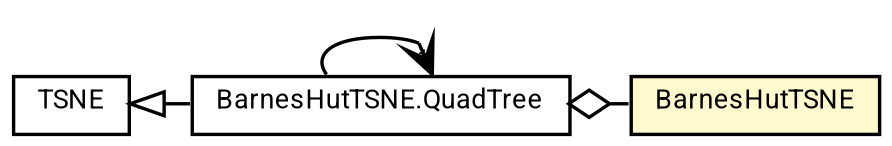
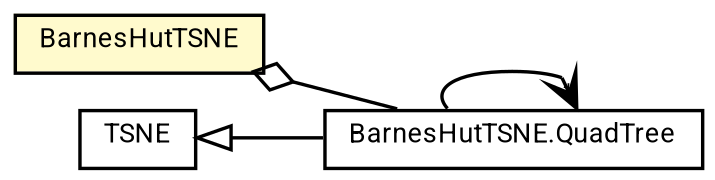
edge "BarnesHutTSNE" -> "BarnesHutTSNE.QuadTree": reversed
